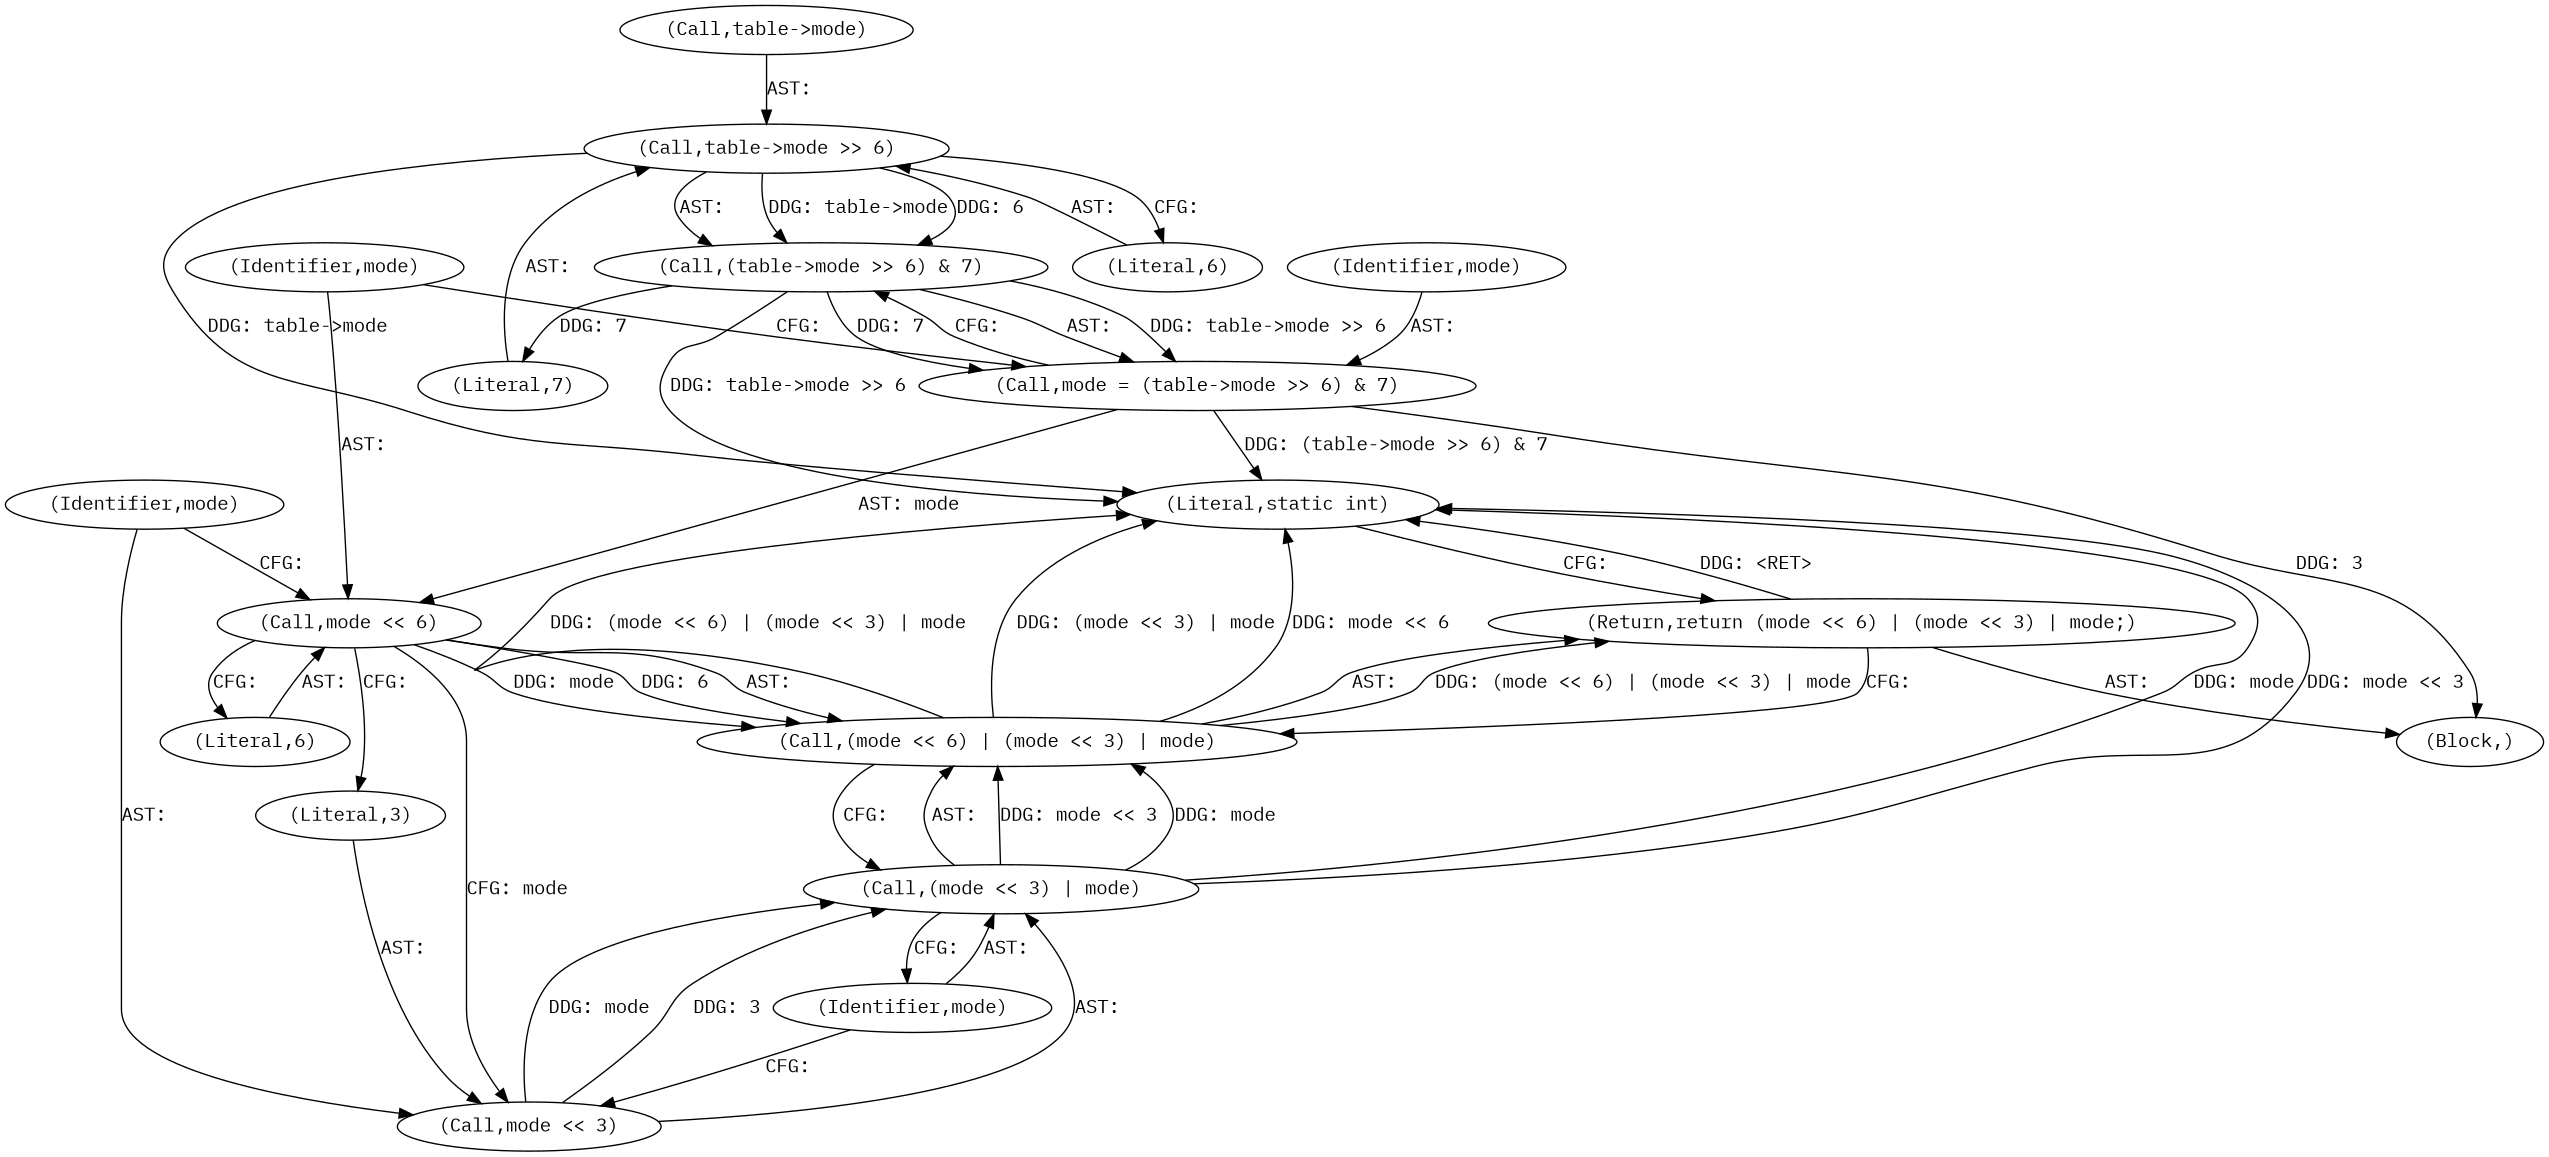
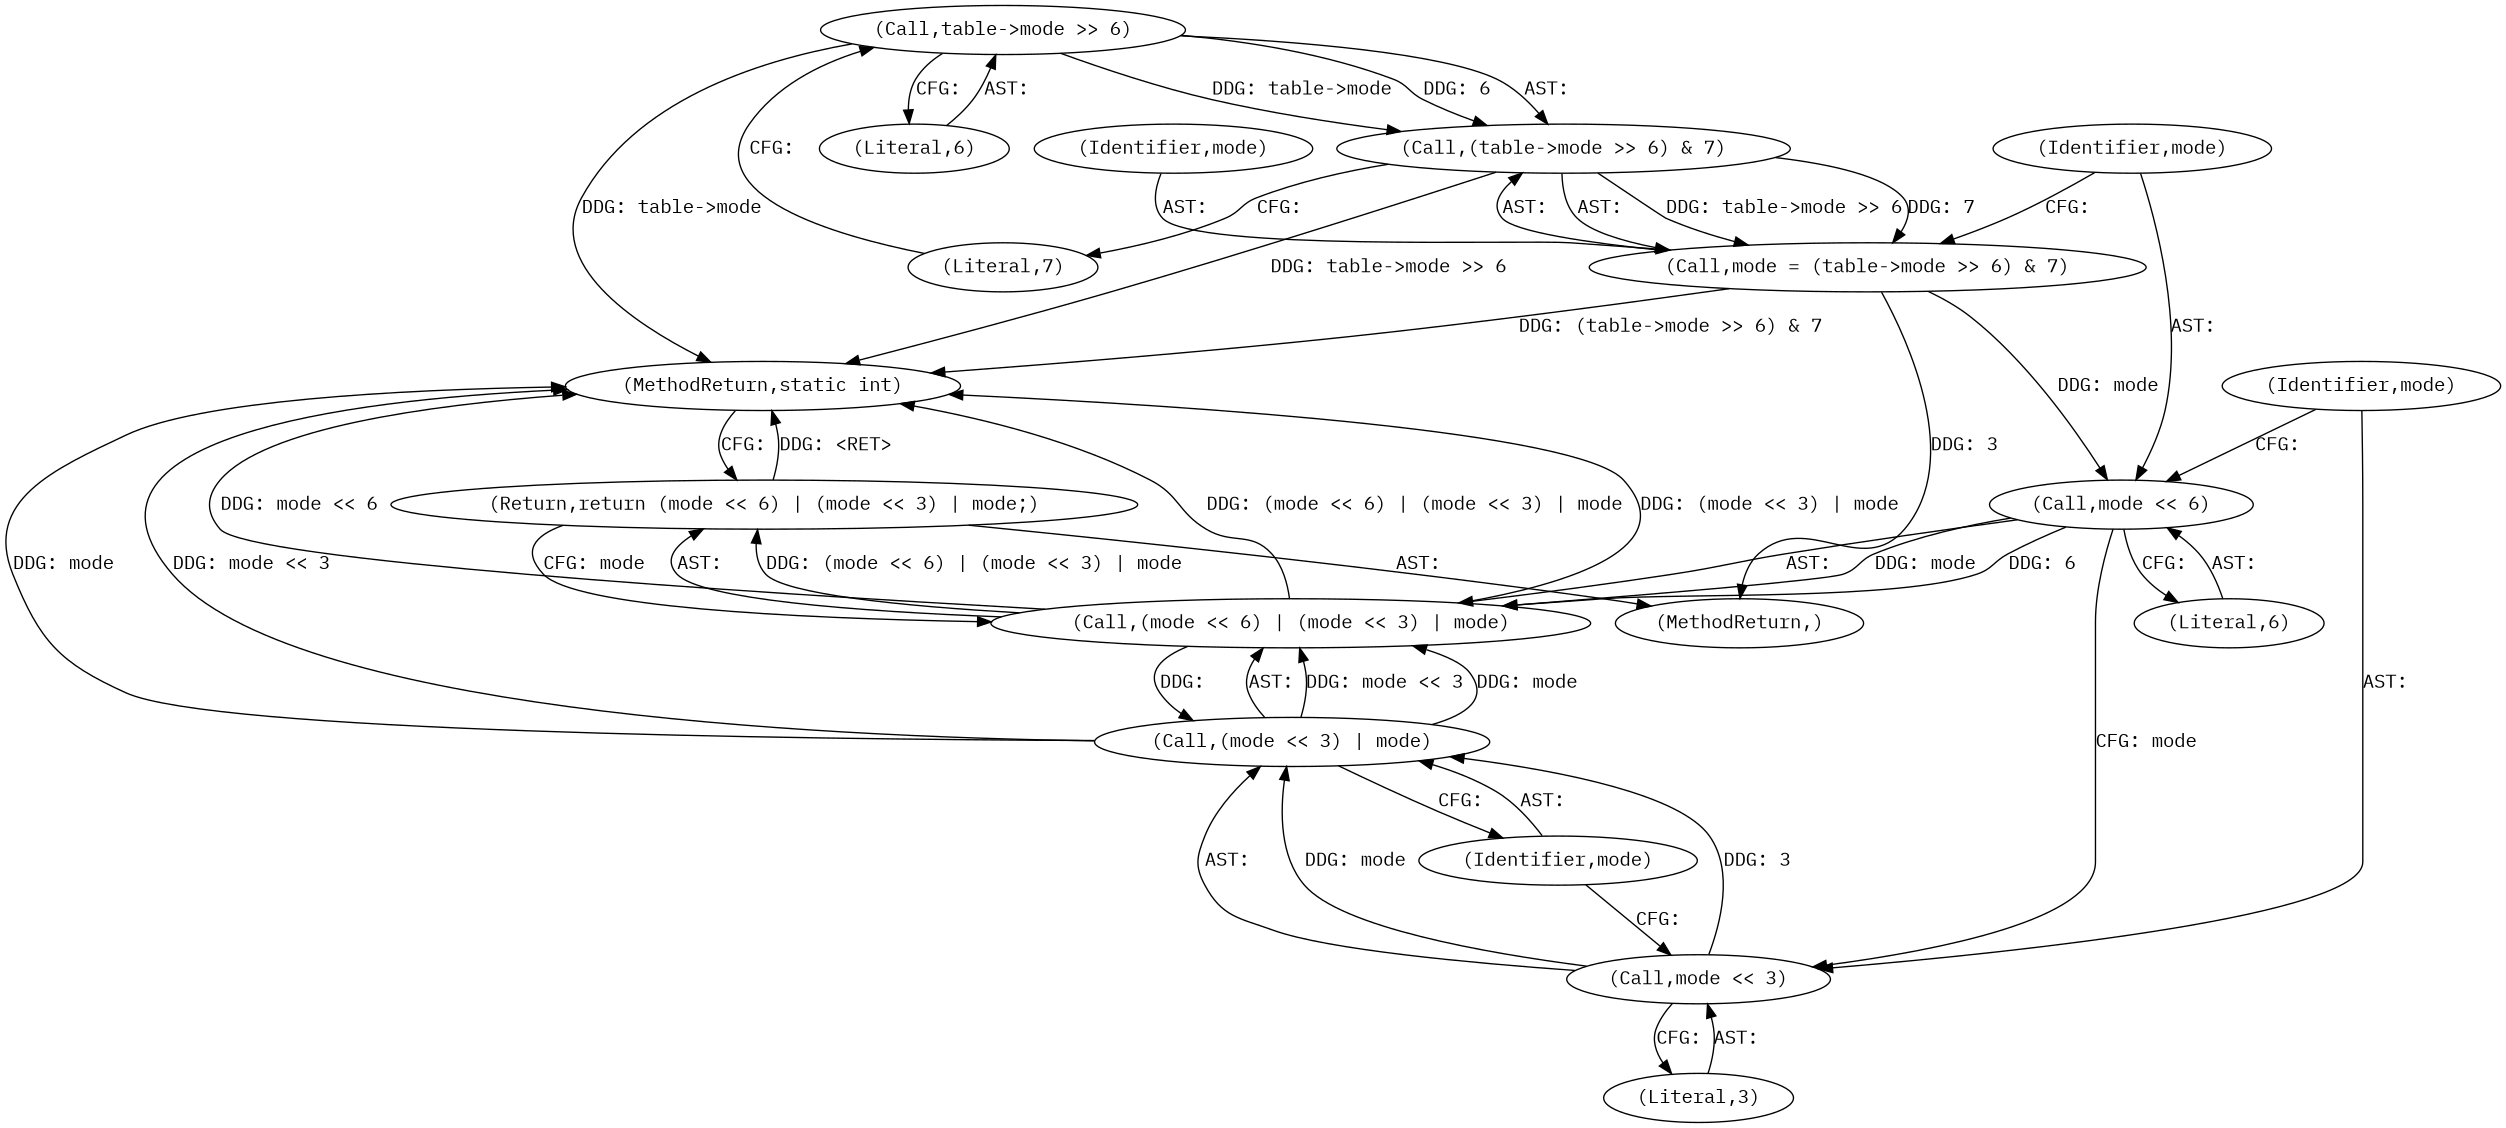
node "(Call,table->mode)": removed
edge "(Literal,7)" -> "(Call,table->mode >> 6)": label "AST: " -> "CFG: "
edge "(Call,(table->mode >> 6) & 7)" -> "(Literal,7)": label "DDG: 7" -> "CFG: "
edge "(Call,mode = (table->mode >> 6) & 7)" -> "(Call,(table->mode >> 6) & 7)": label "CFG: " -> "AST: "
edge "(Call,mode = (table->mode >> 6) & 7)" -> "(Call,mode << 6)": label "AST: mode" -> "DDG: mode"
node "(Literal,static int)": label "(Literal,static int)" -> "(MethodReturn,static int)"
edge "(Return,return (mode << 6) | (mode << 3) | mode;)" -> "(Call,(mode << 6) | (mode << 3) | mode)": label "CFG: " -> "CFG: mode"
edge "(Call,mode << 6)" -> "(Literal,3)": now "(Call,mode << 3)" -> "(Literal,3)"
node "(Block,)": label "(Block,)" -> "(MethodReturn,)"
edge "(Call,(mode << 6) | (mode << 3) | mode)" -> "(Call,(mode << 3) | mode)": label "CFG: " -> "DDG: "
